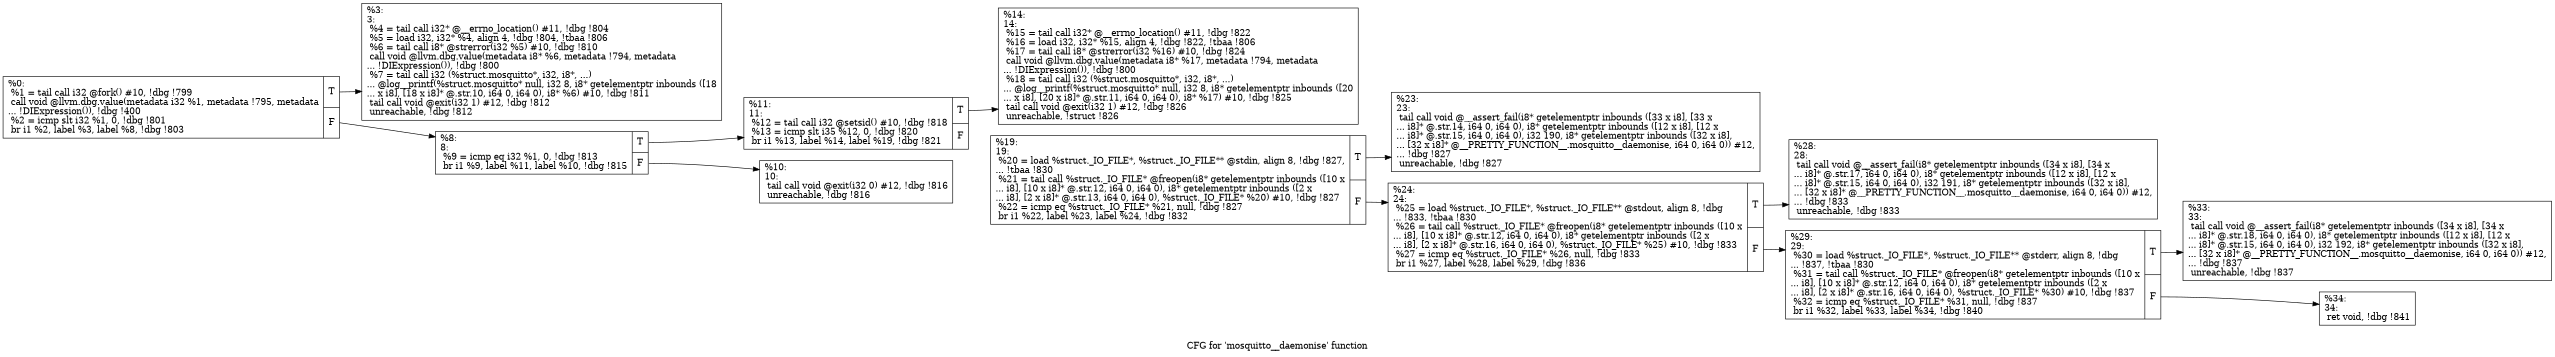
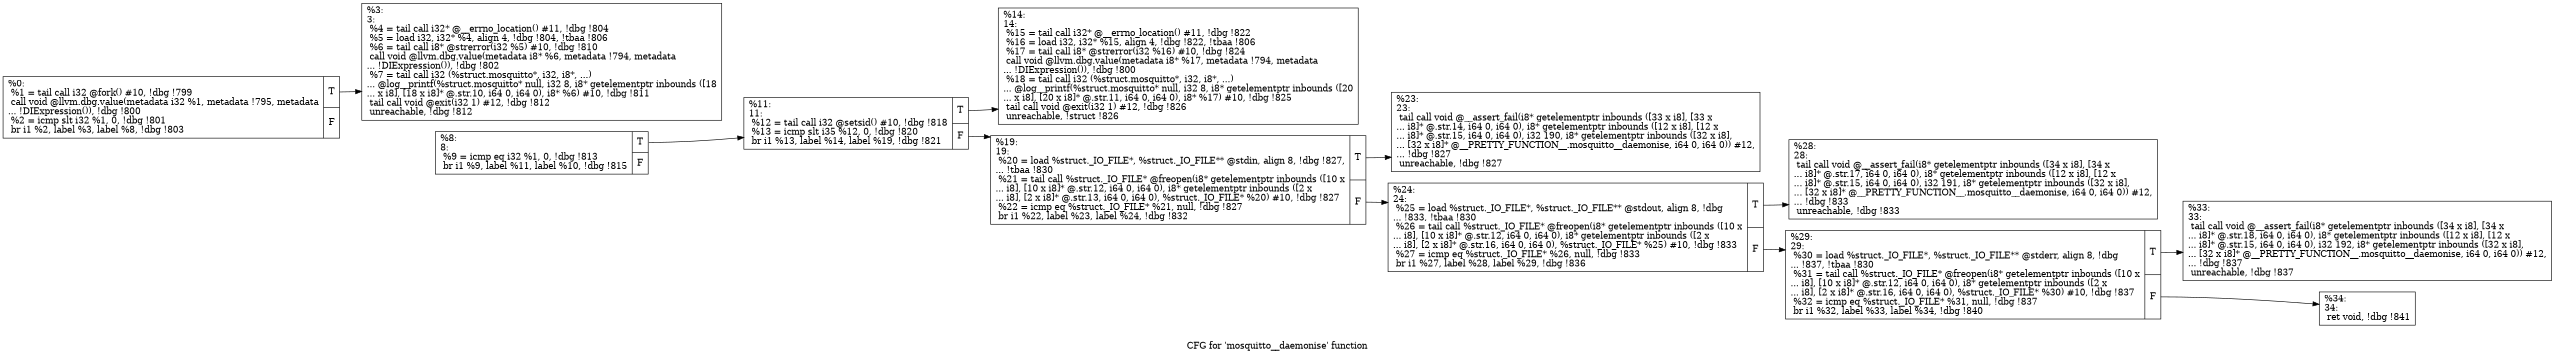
node "%3:": text "... !DIExpression()), !dbg !800" -> "... !DIExpression()), !dbg !802"
node "%0:": text "... !DIExpression()), !dbg !400" -> "... !DIExpression()), !dbg !800"
edge "%0:" -> "%8:": removed
edge "%11:" -> "%19:": added
node "%10:": removed
